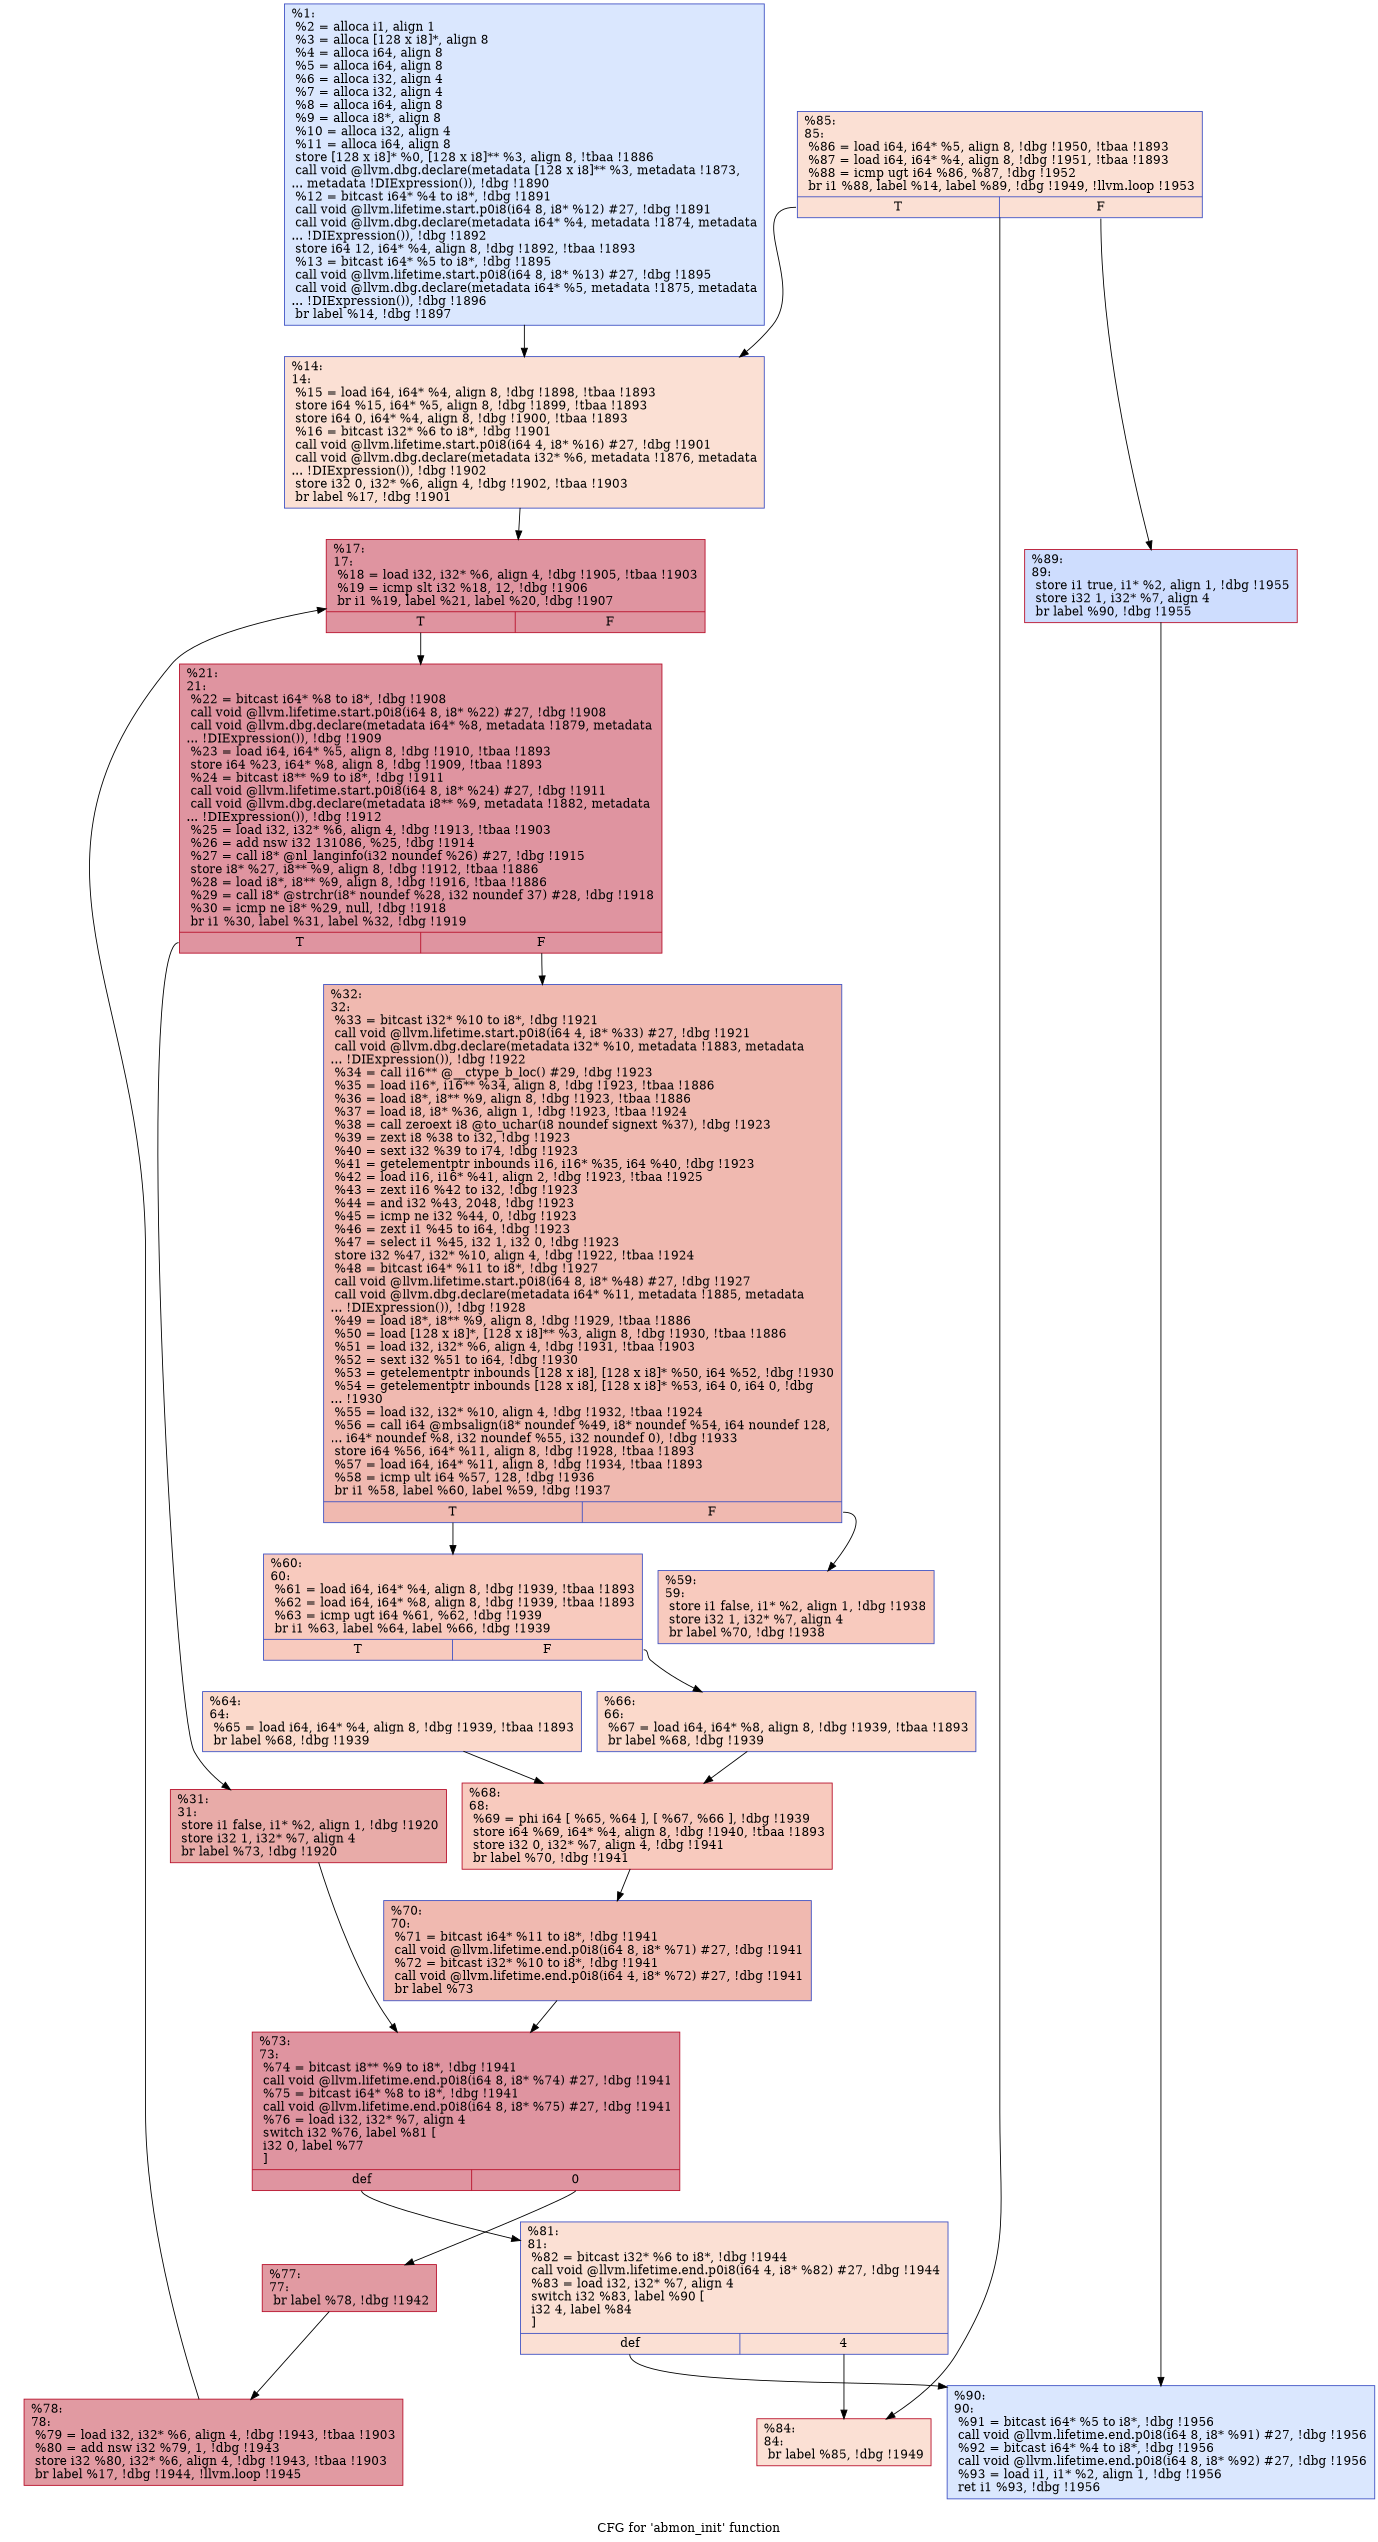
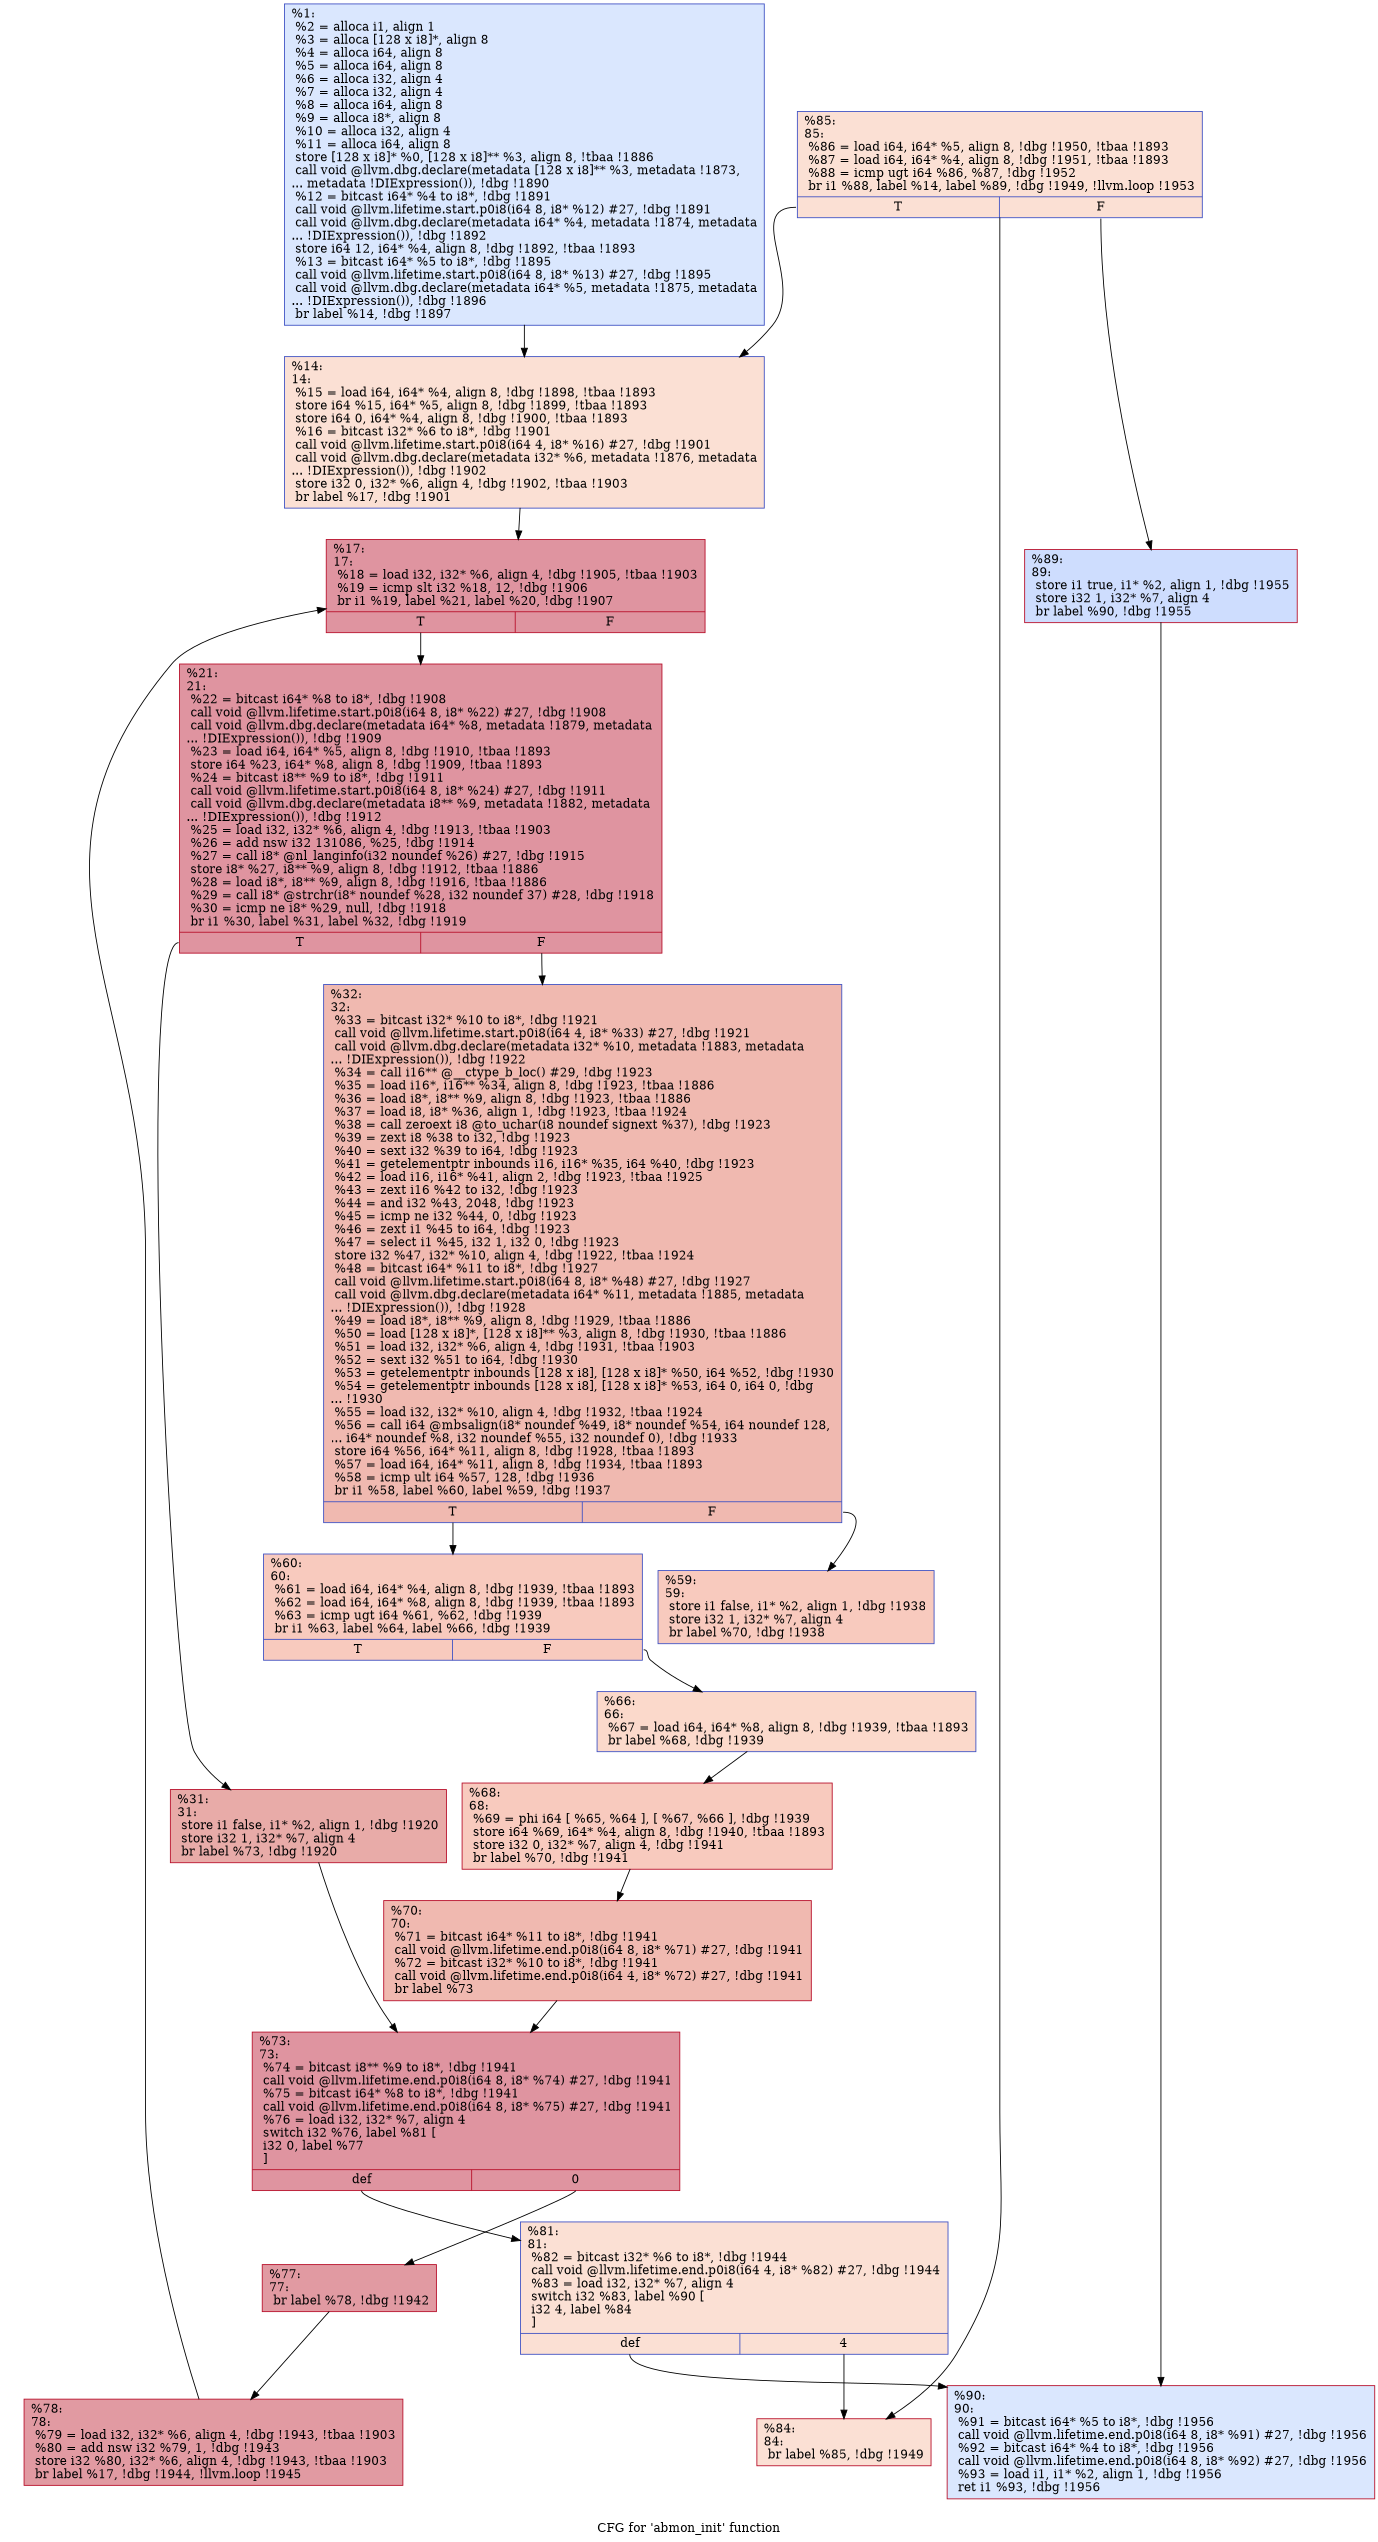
node "%32:": text "%40 = sext i32 %39 to i74, !dbg !1923" -> "%40 = sext i32 %39 to i64, !dbg !1923"
node "%64:": removed
node "%70:": color #3d50c3ff -> #b70d28ff
node "%90:": color #3d50c3ff -> #b70d28ff
